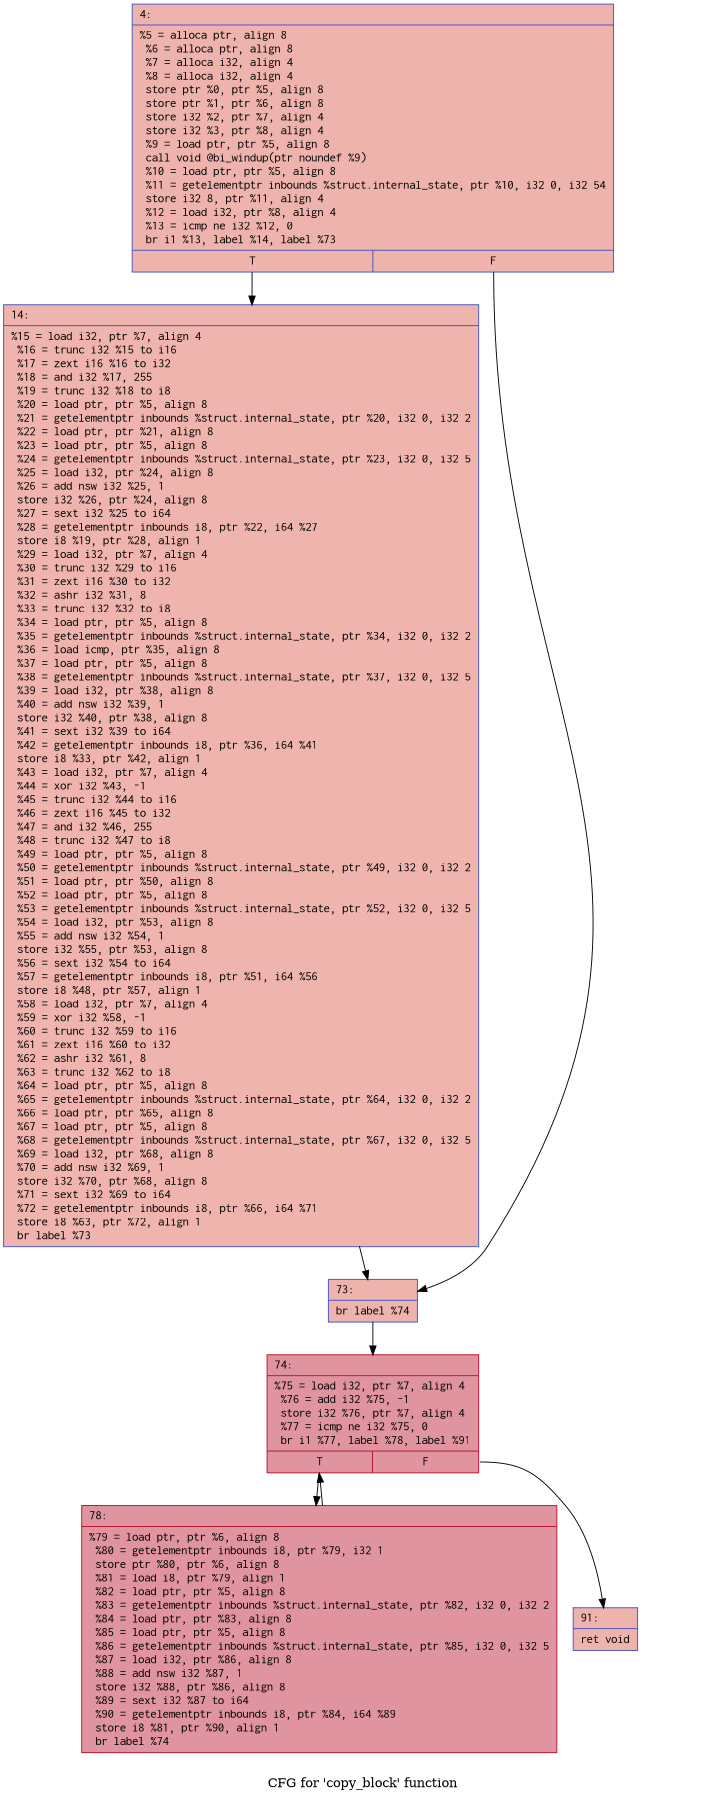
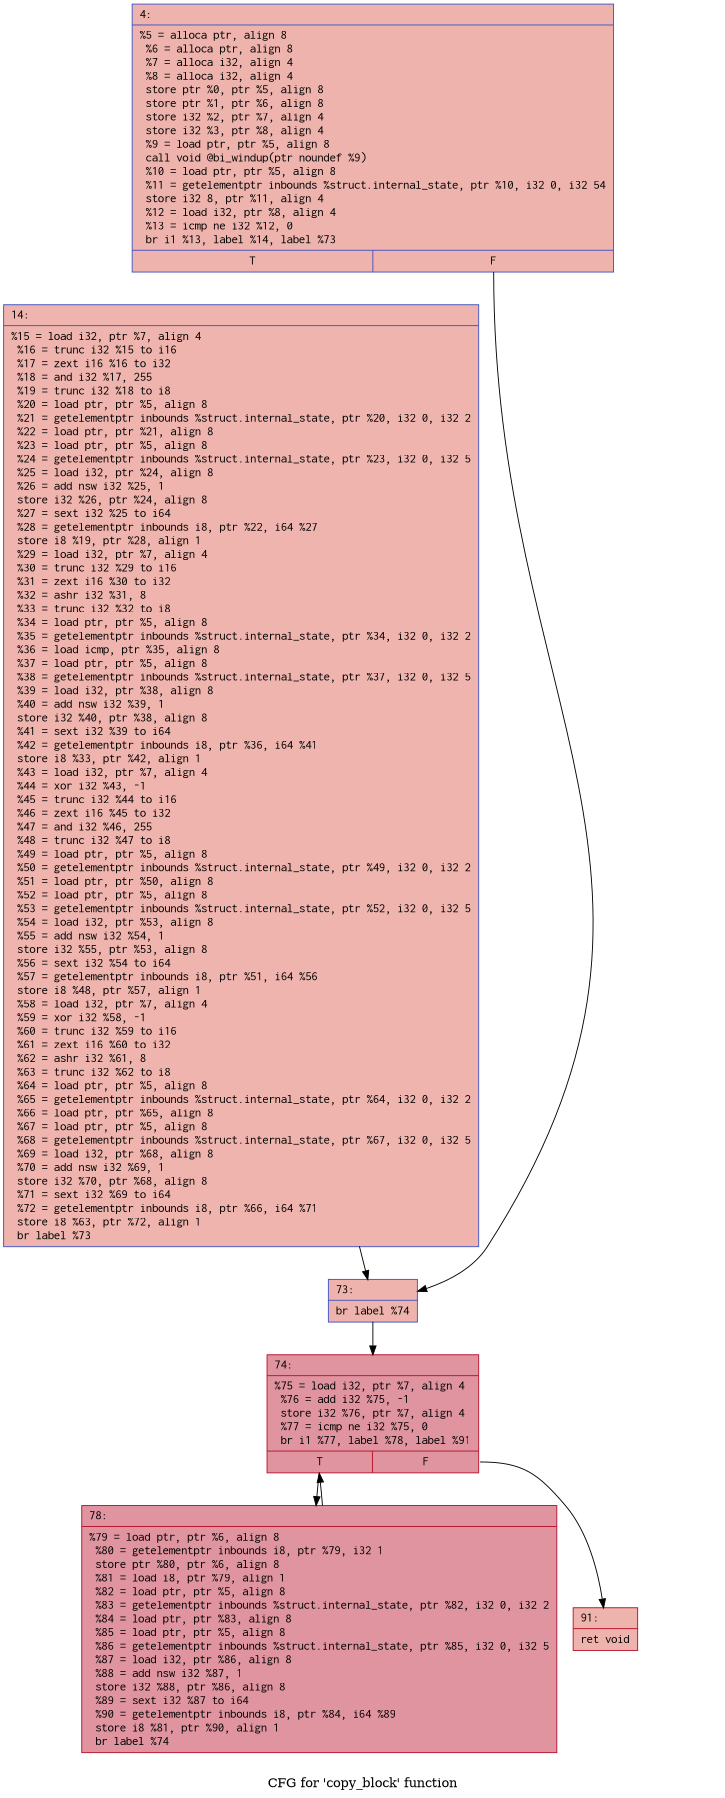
edge "4:" -> "14:": removed
node "91:": color #3d50c3ff -> #b70d28ff
